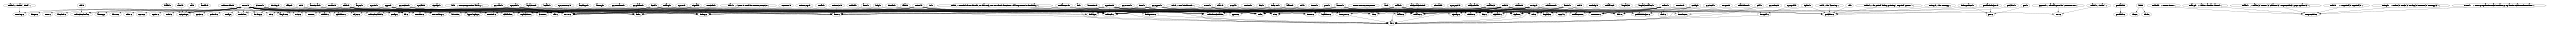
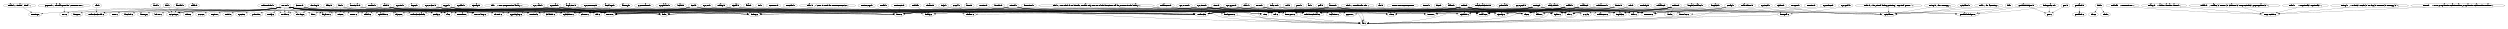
node "math.h /* isnan() */": removed
